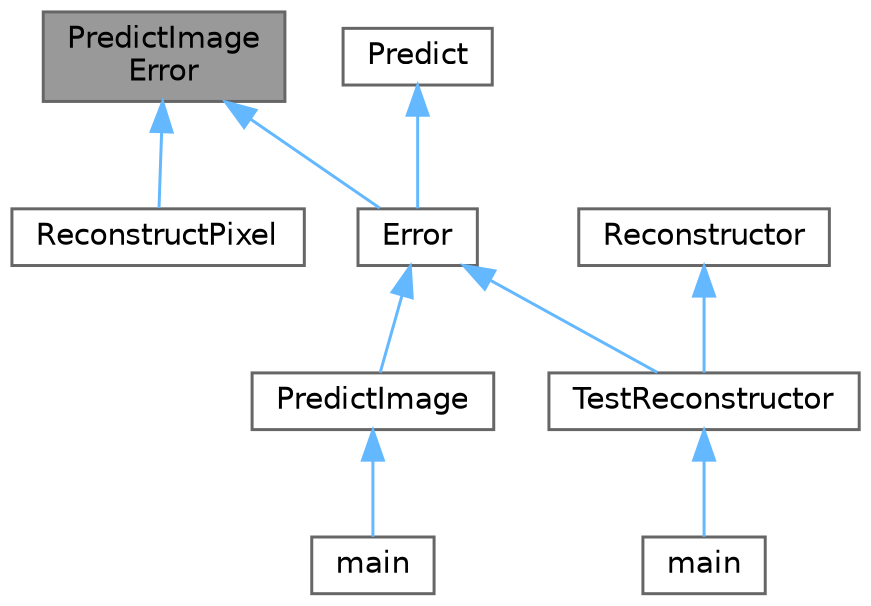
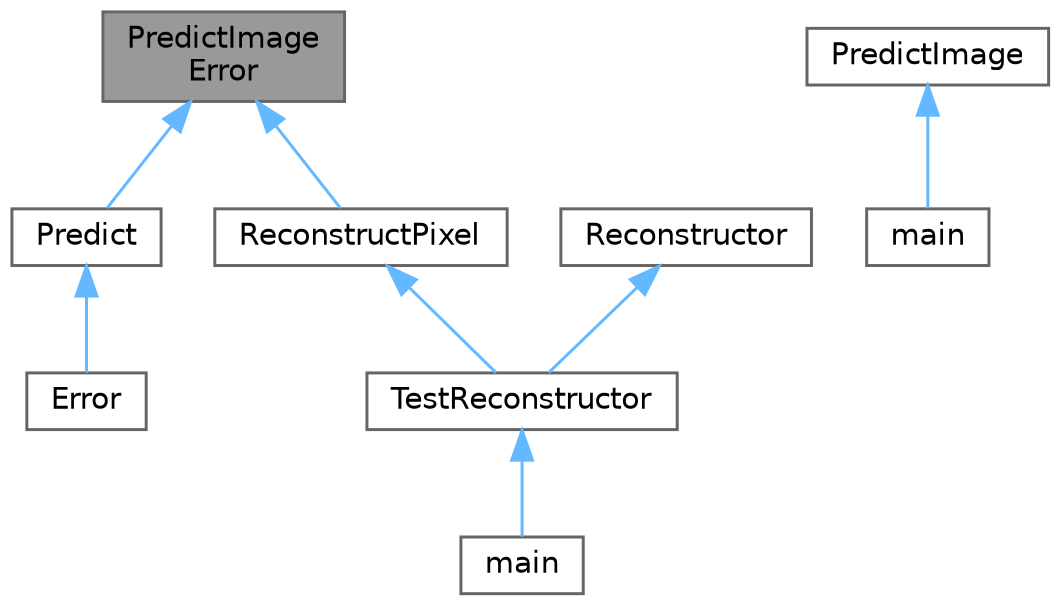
edge "Error" -> "PredictImage Error": now "Predict" -> "PredictImage Error"
edge "TestReconstructor" -> "Error": now "TestReconstructor" -> "ReconstructPixel"
edge "PredictImage" -> "Error": removed
